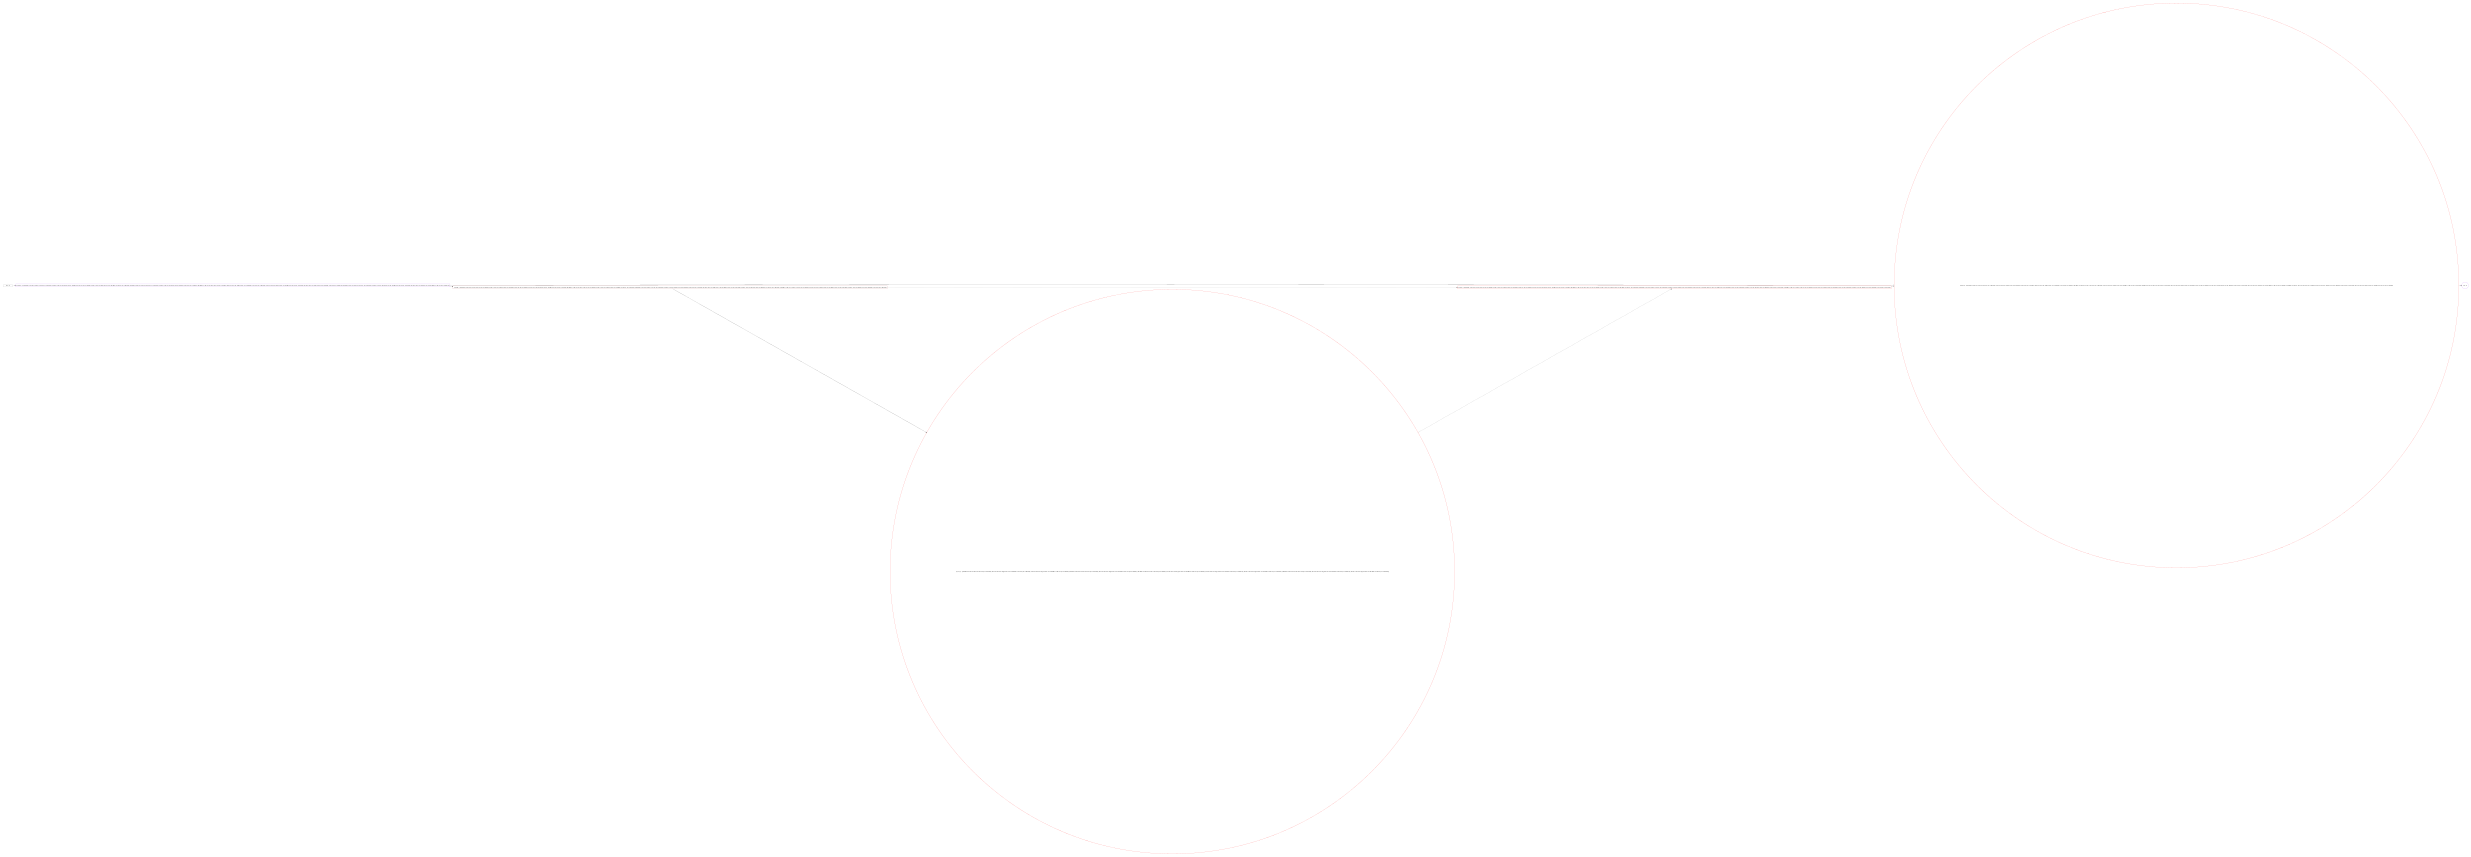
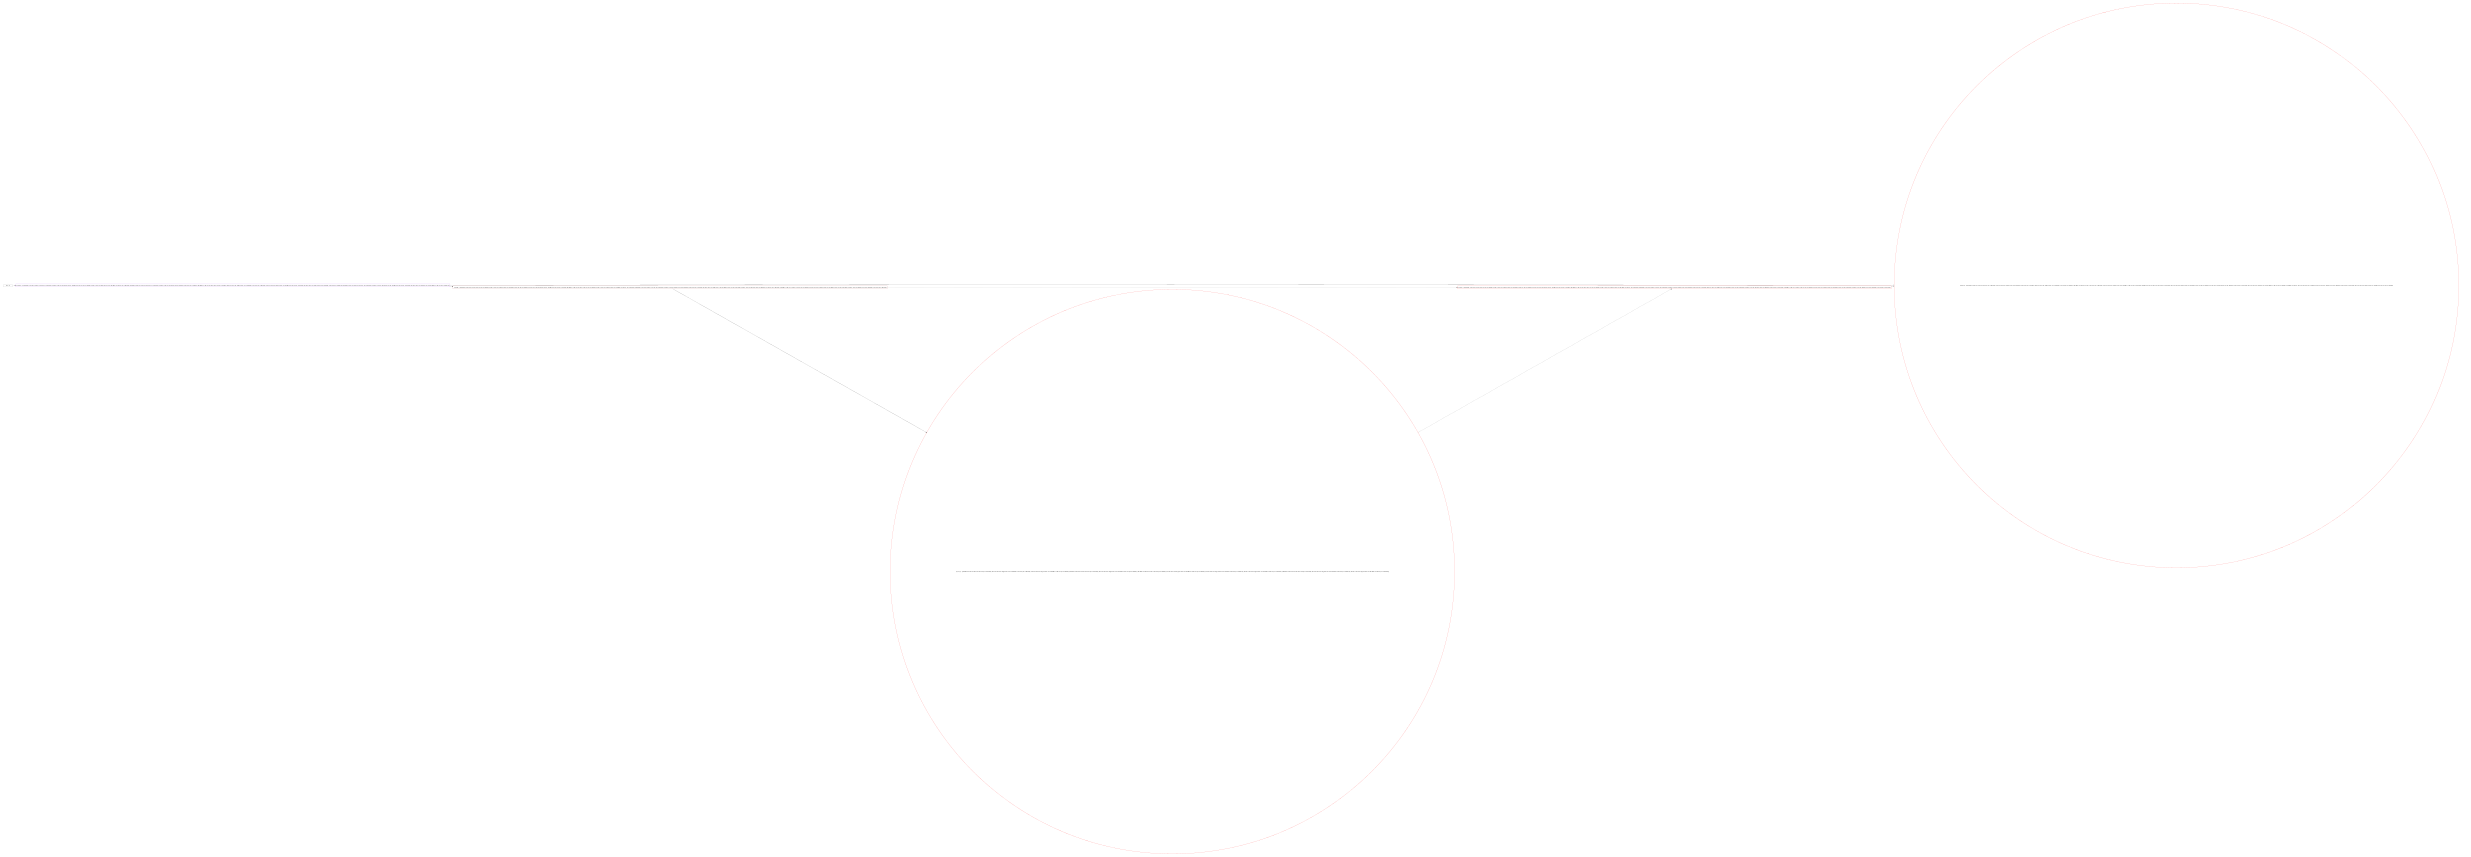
node "exit - []": removed
